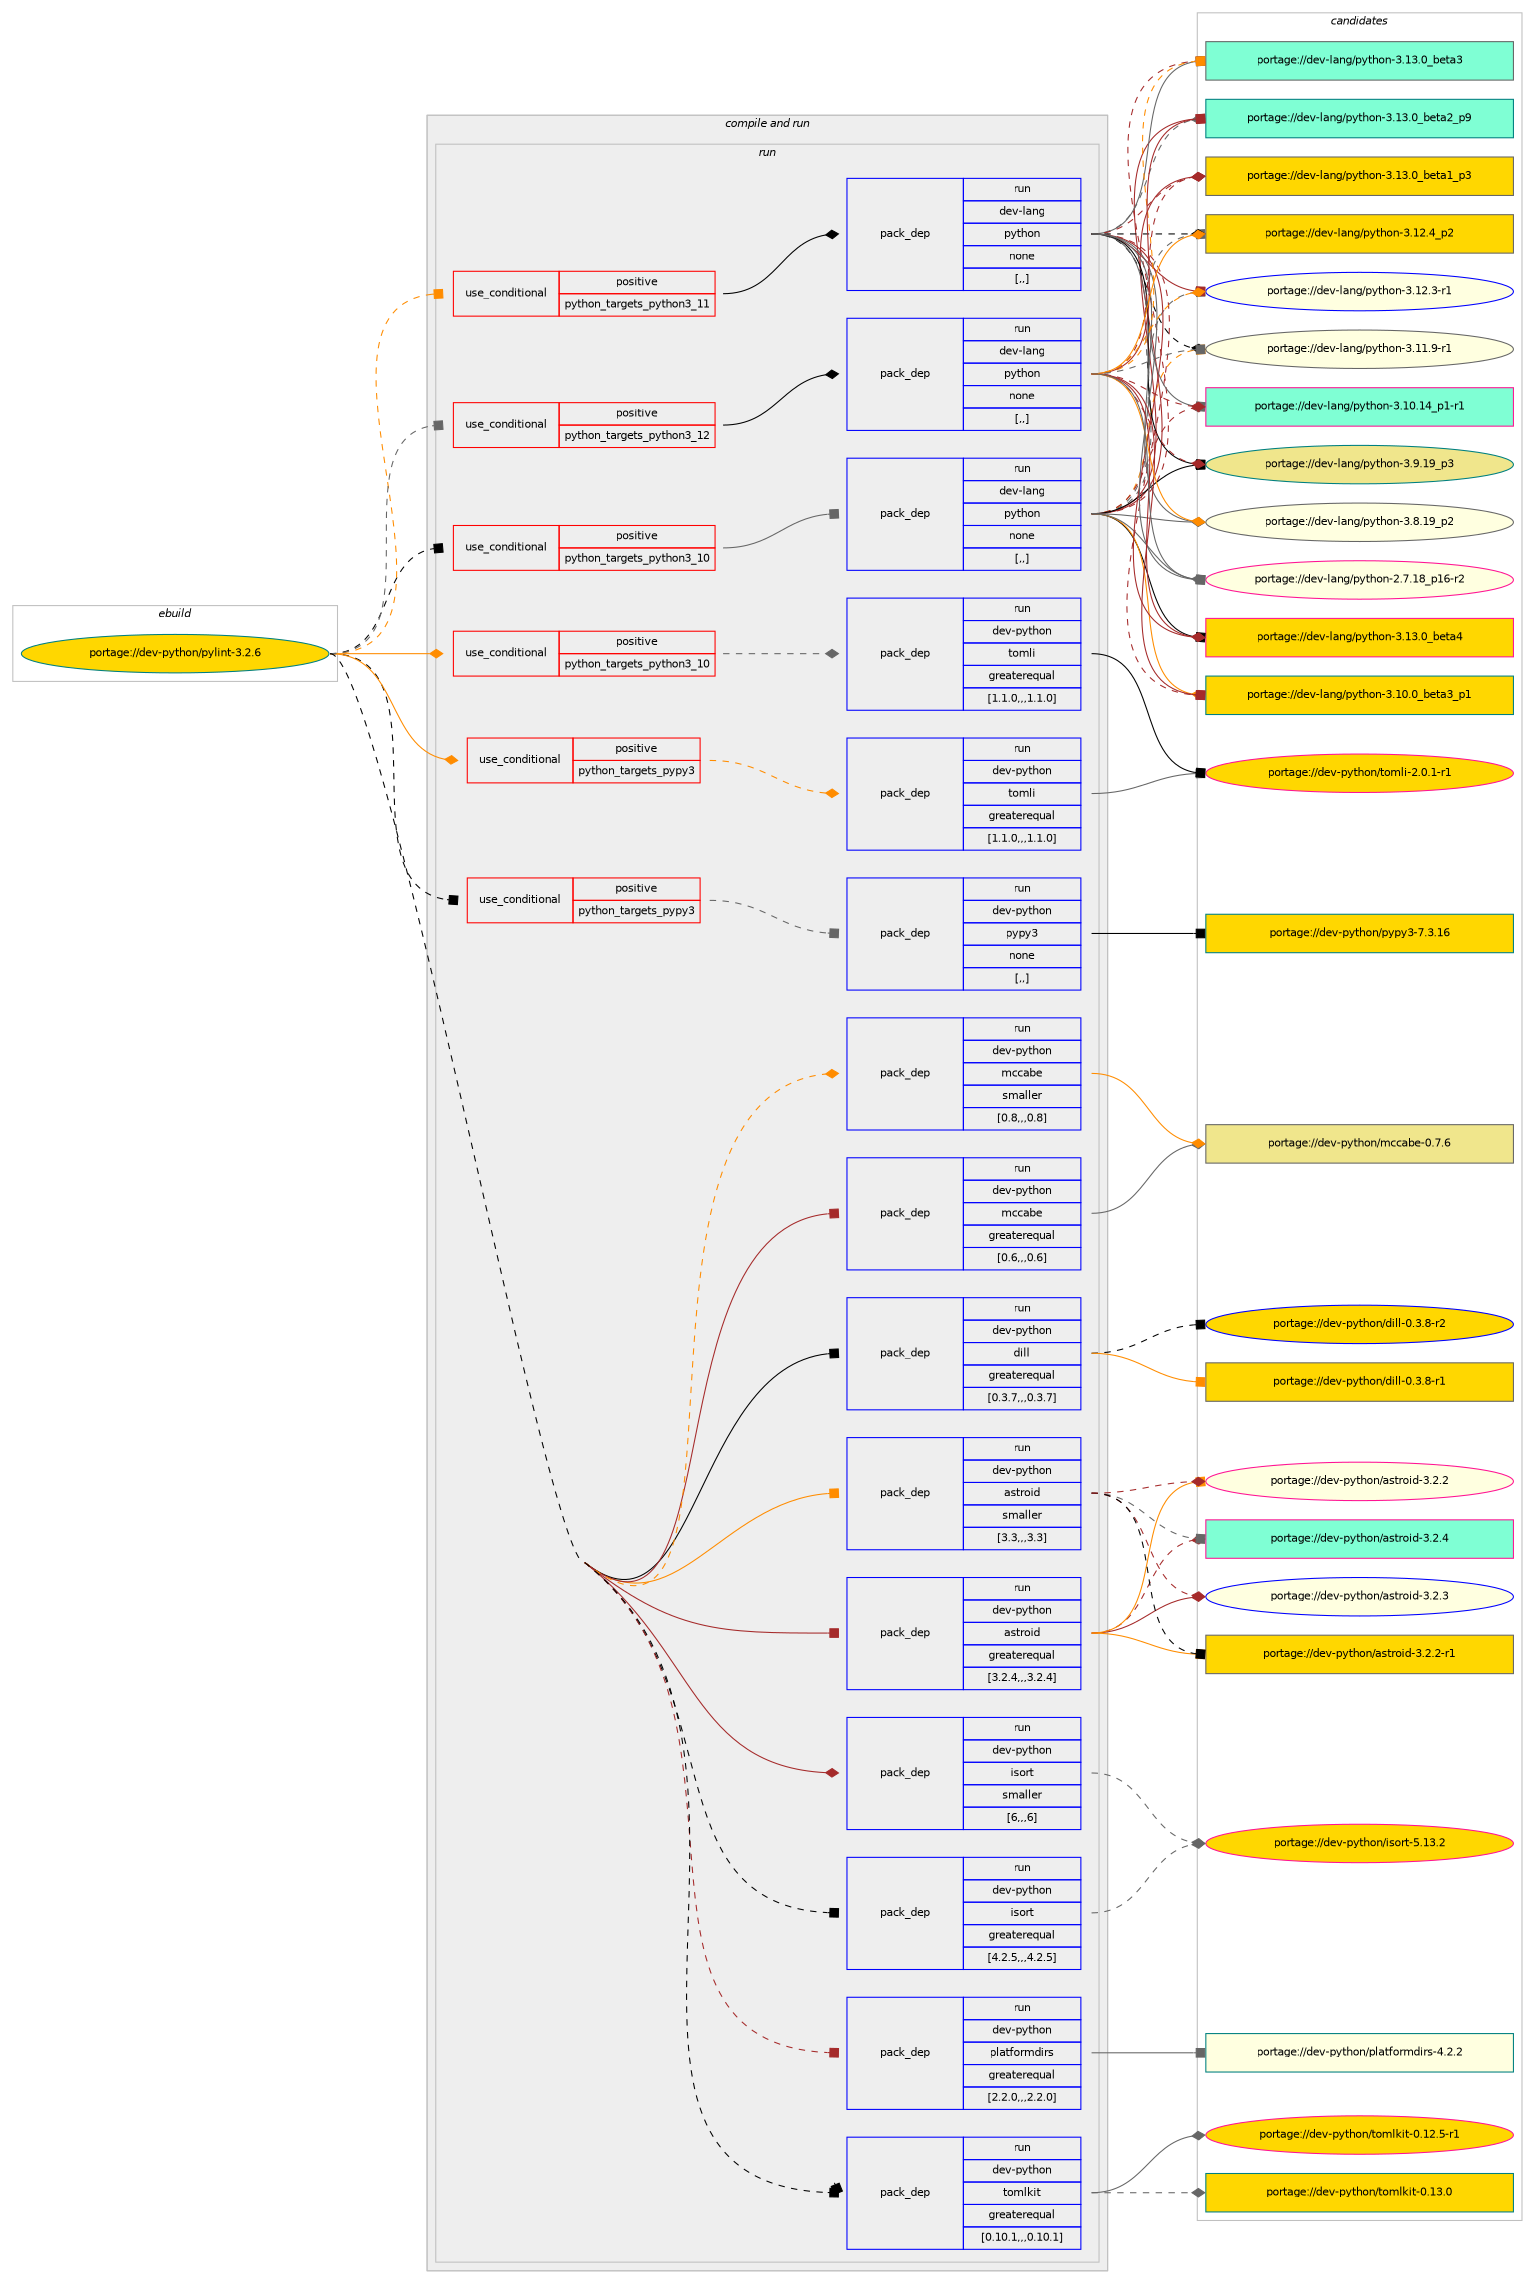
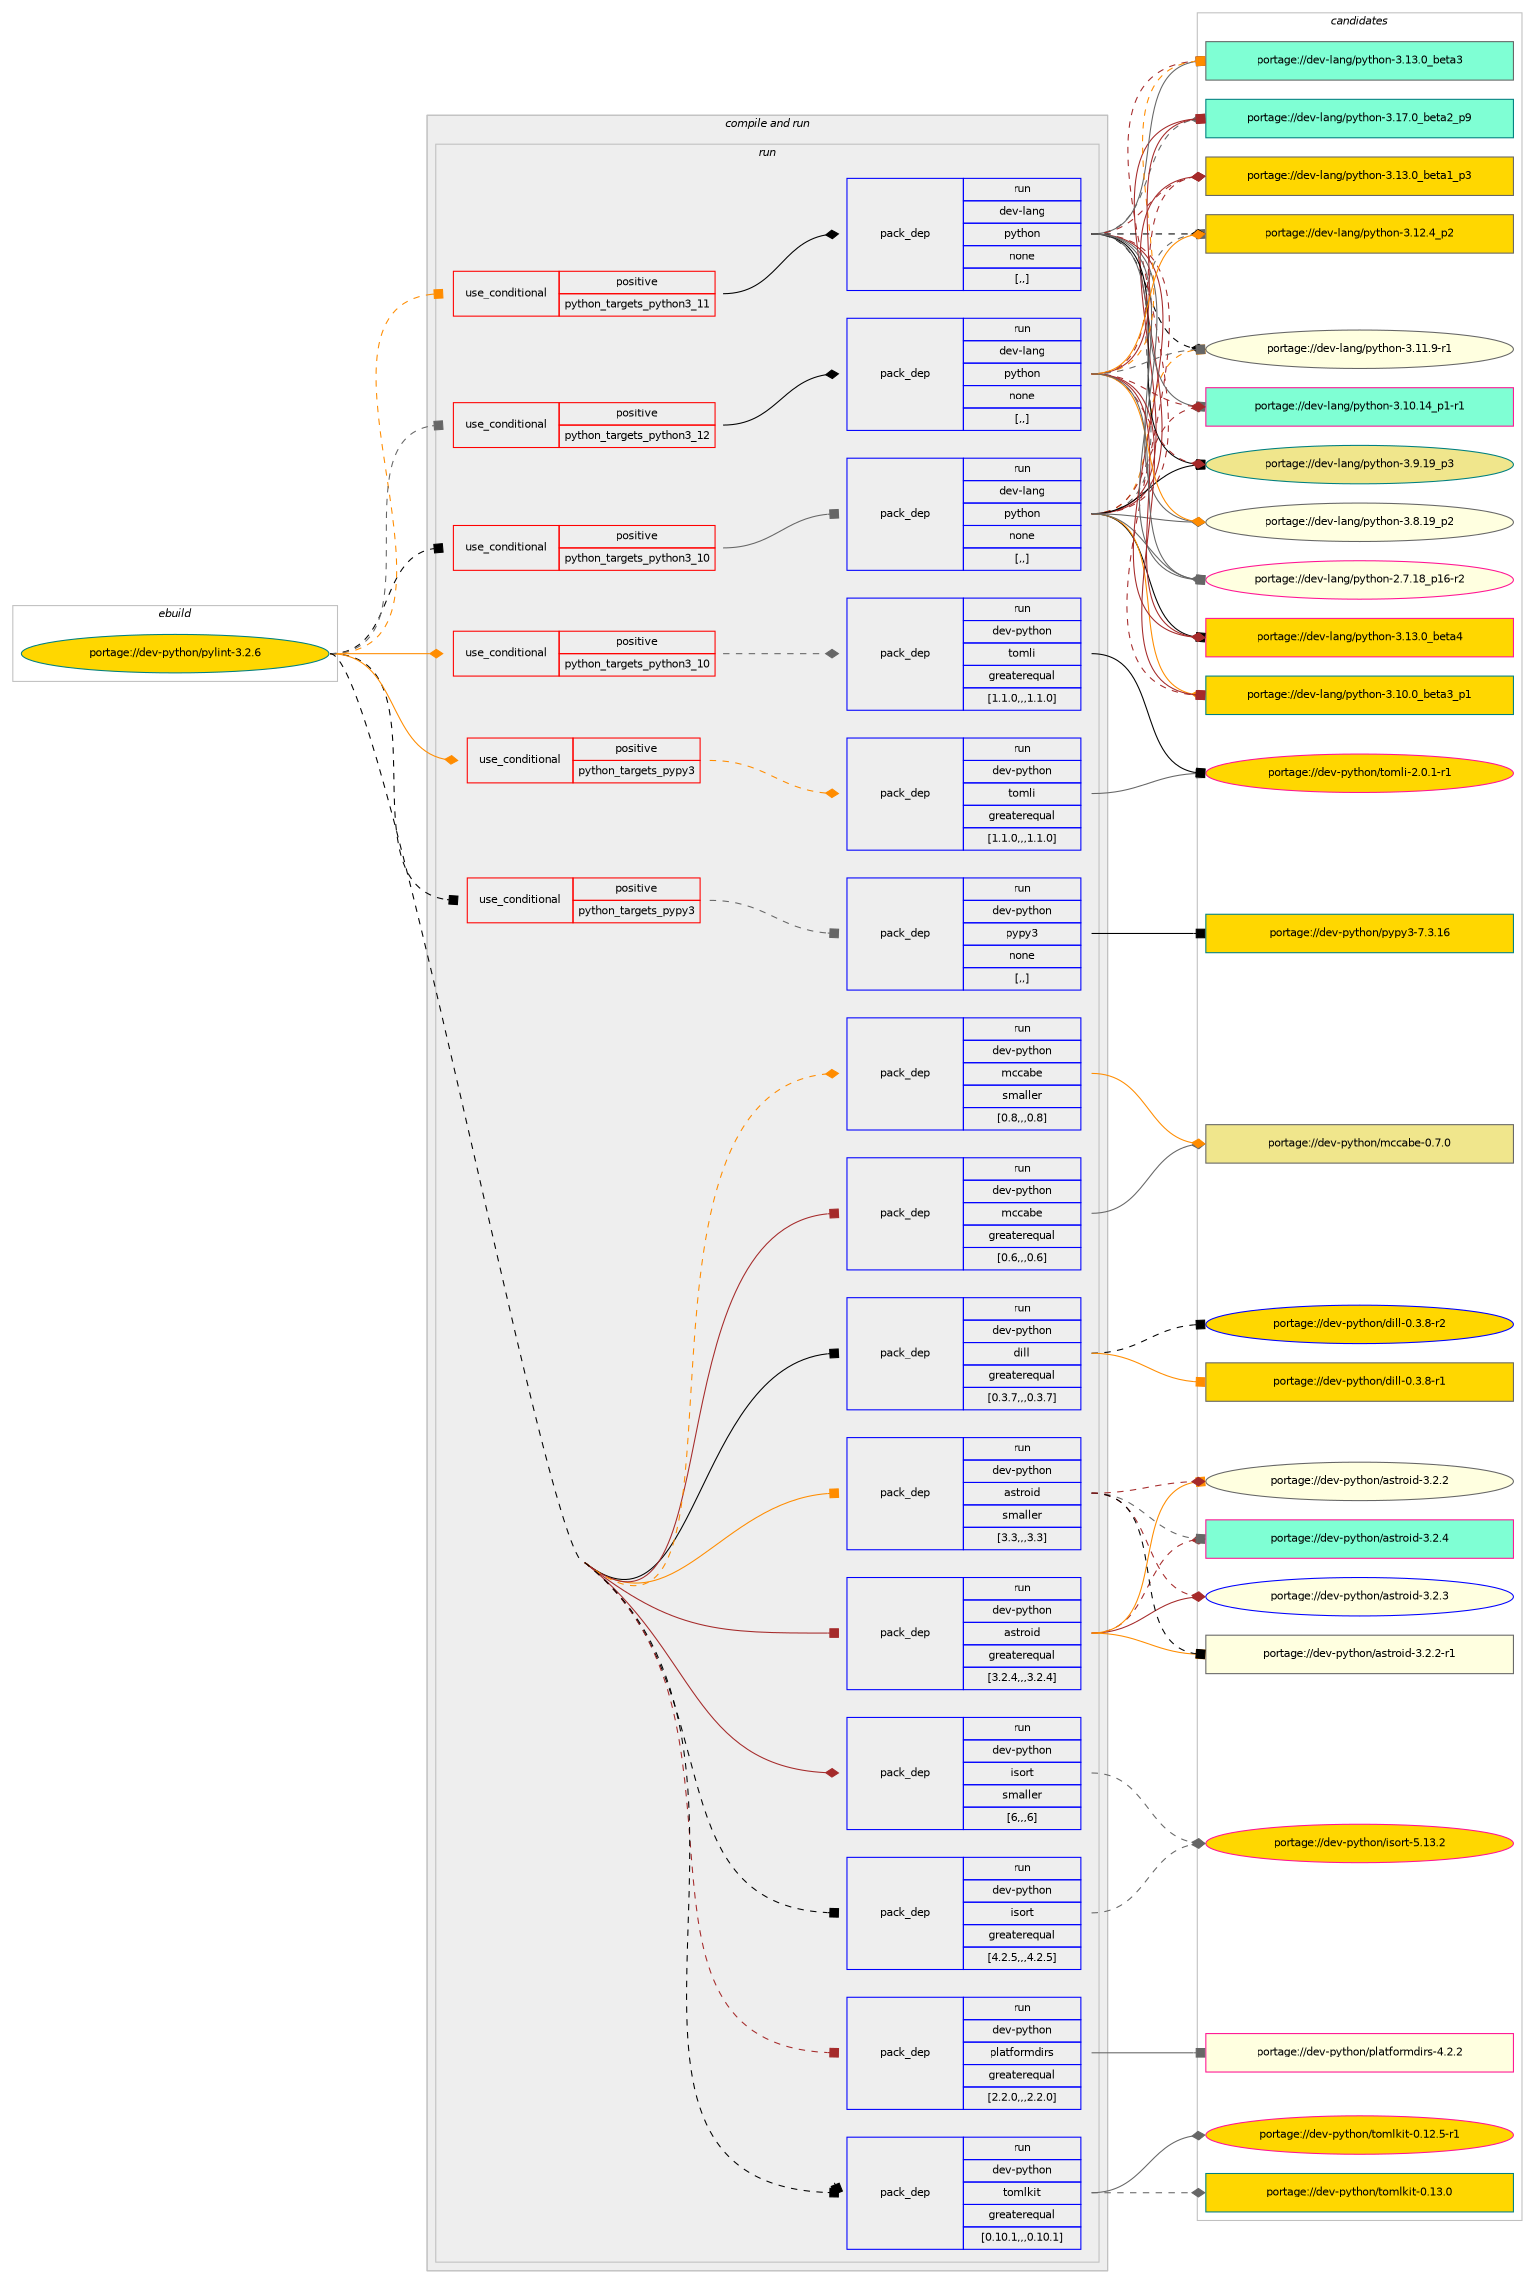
node "portage://dev-lang/python-3.13.0_beta2_p9": label "portage://dev-lang/python-3.13.0_beta2_p9" -> "portage://dev-lang/python-3.17.0_beta2_p9"
node "portage://dev-lang/python-3.12.3-r1": removed
node "portage://dev-python/mccabe-0.7.6": label "portage://dev-python/mccabe-0.7.6" -> "portage://dev-python/mccabe-0.7.0"
node "portage://dev-python/astroid-3.2.2": color deeppink -> gray40
node "portage://dev-python/astroid-3.2.2-r1": fillcolor gold -> lightyellow
node "portage://dev-python/platformdirs-4.2.2": color teal -> deeppink
